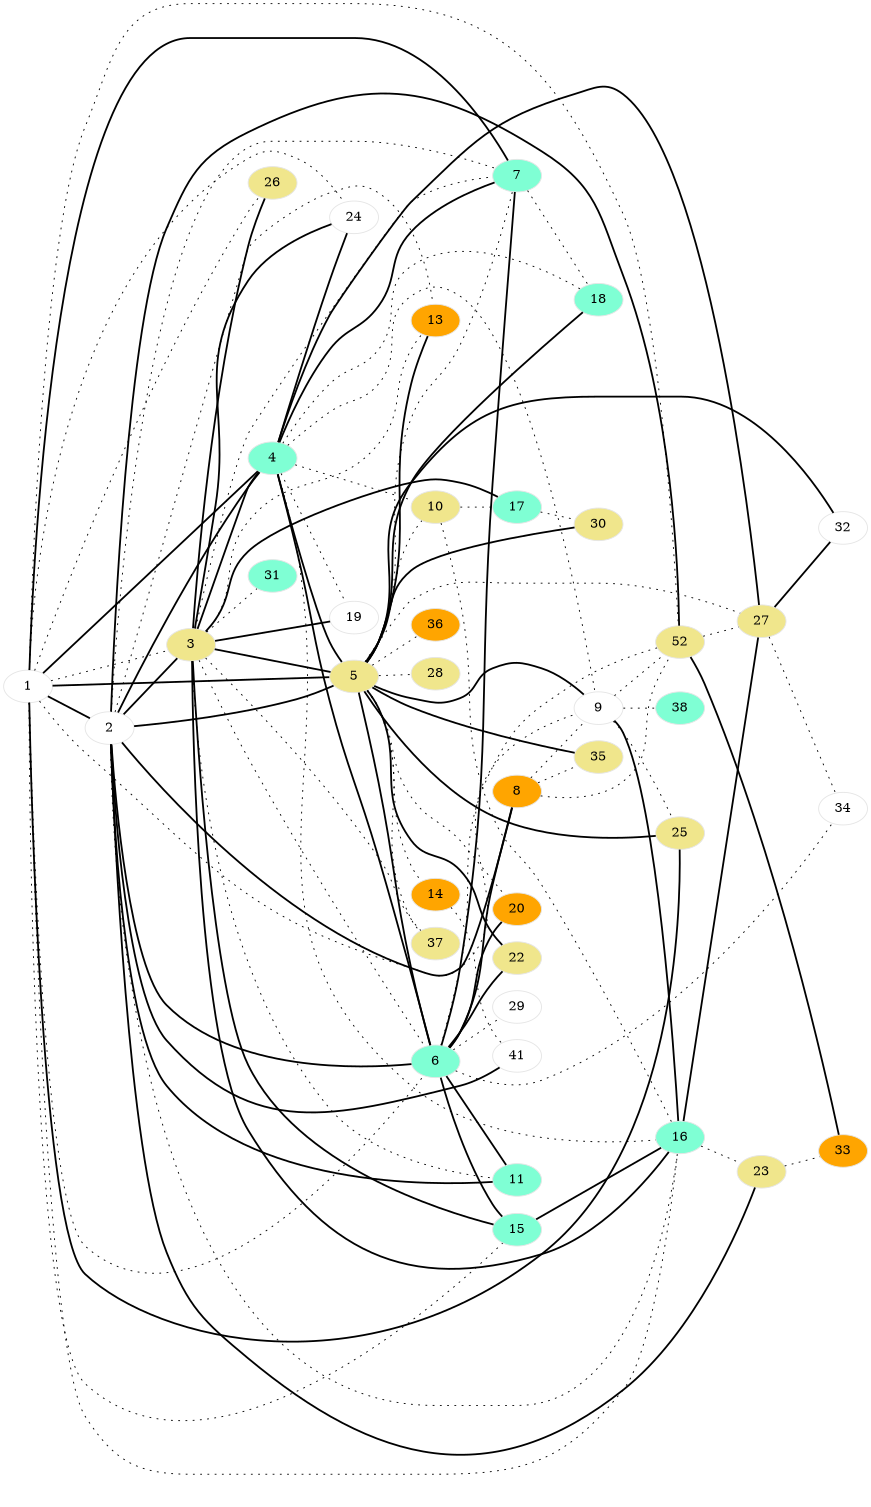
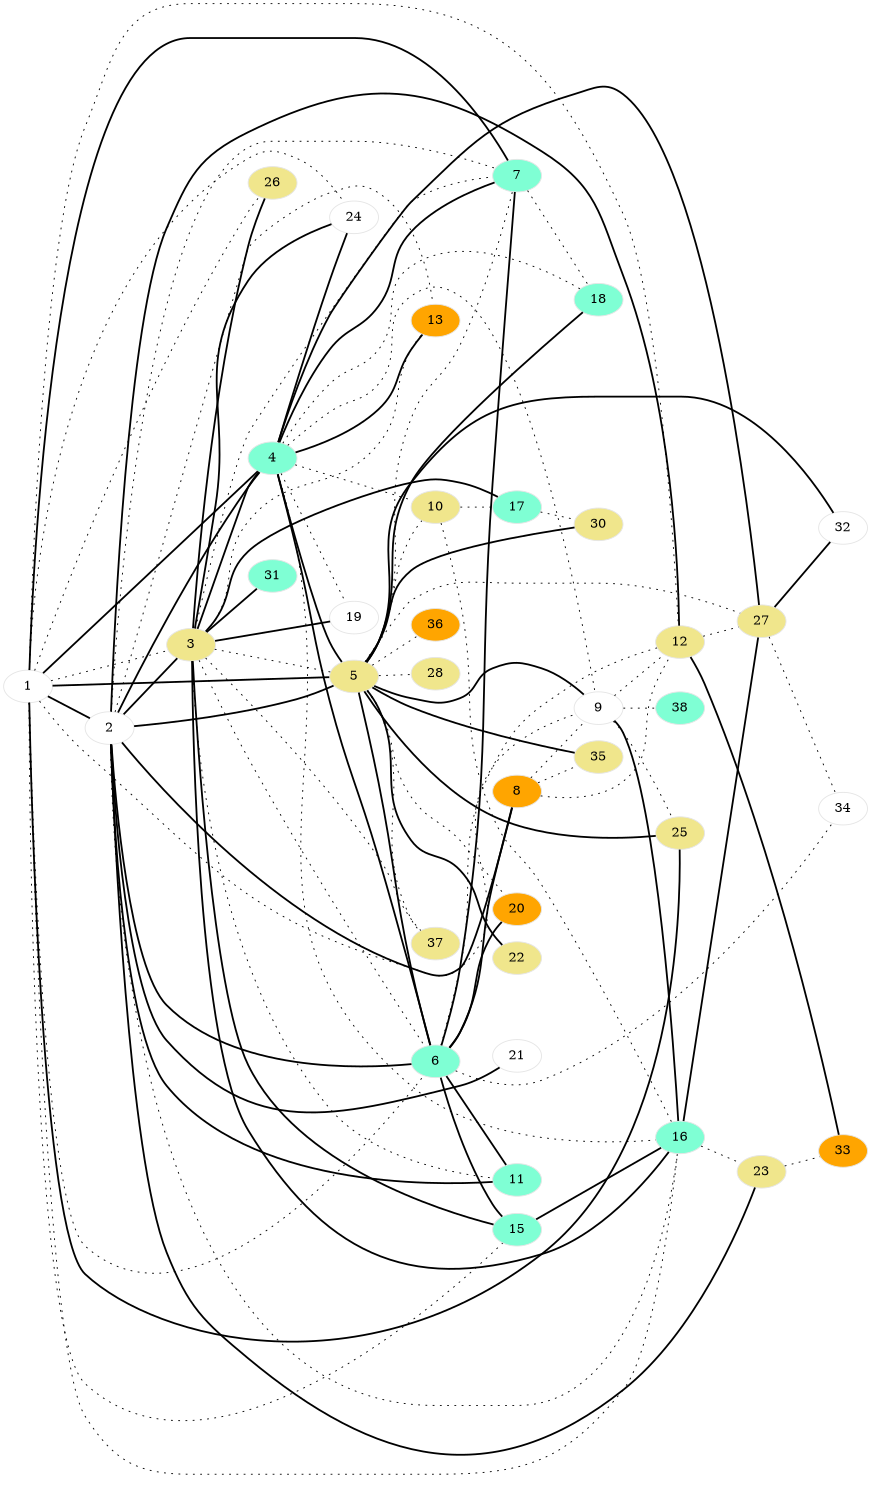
edge "13" -- "5": now "13" -- "4"
edge "31" -- "3": style dotted -> bold
node "52": label "52" -> "12"
edge "3" -- "5": style bold -> dotted
node "14": removed
edge "22" -- "6": removed
node "29": removed
node "41": label "41" -> "21"
